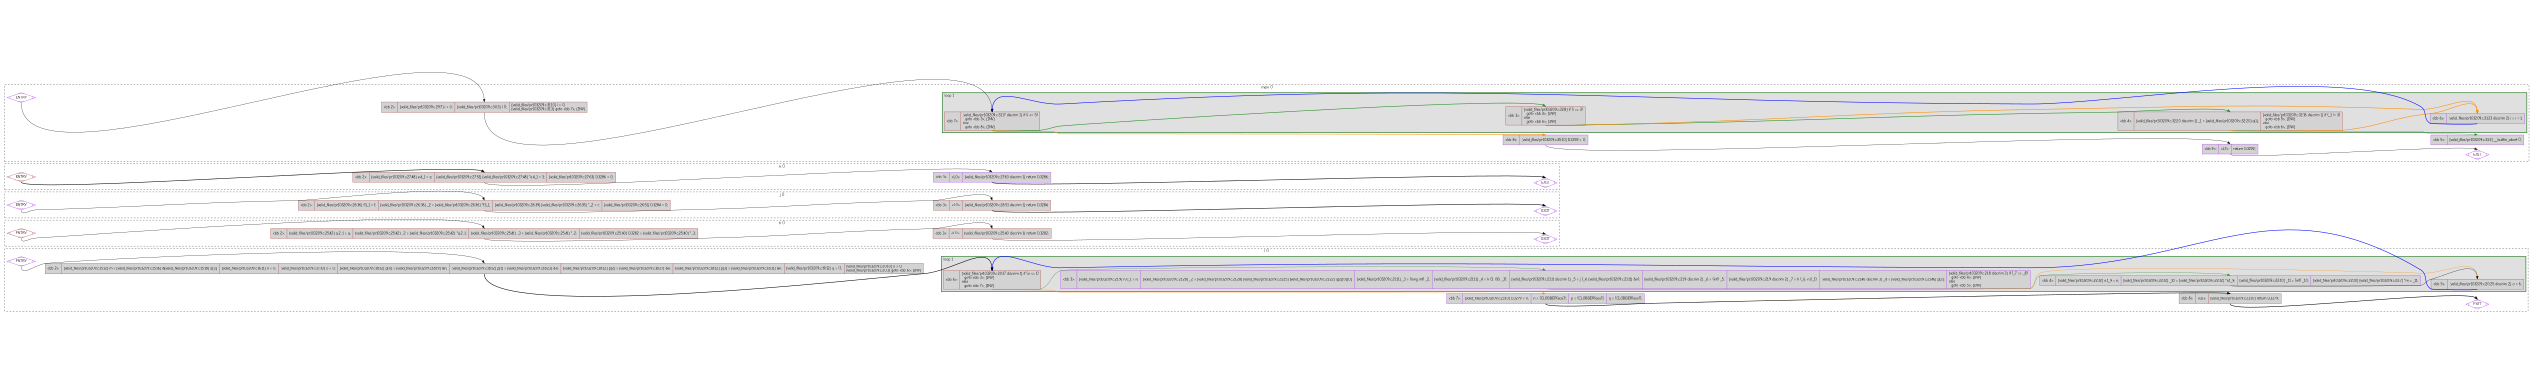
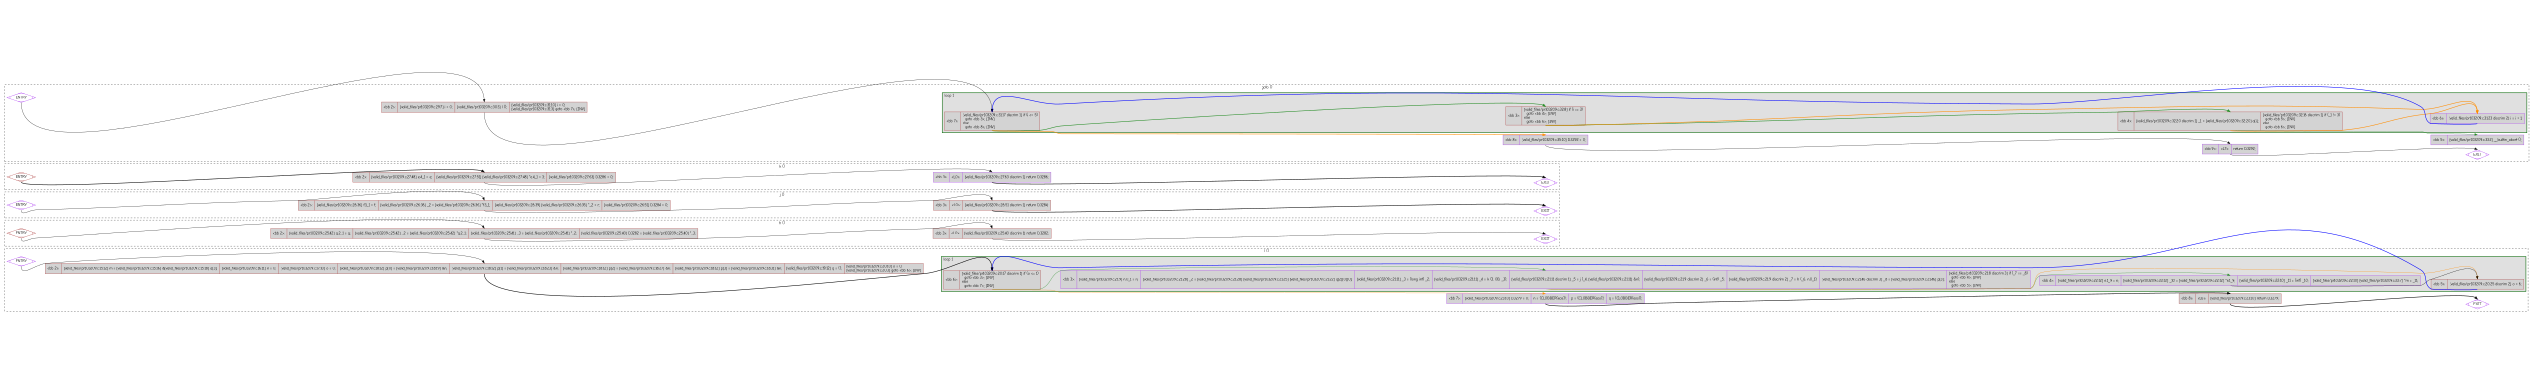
cluster "main ()": label "main ()" -> "goto ()"
